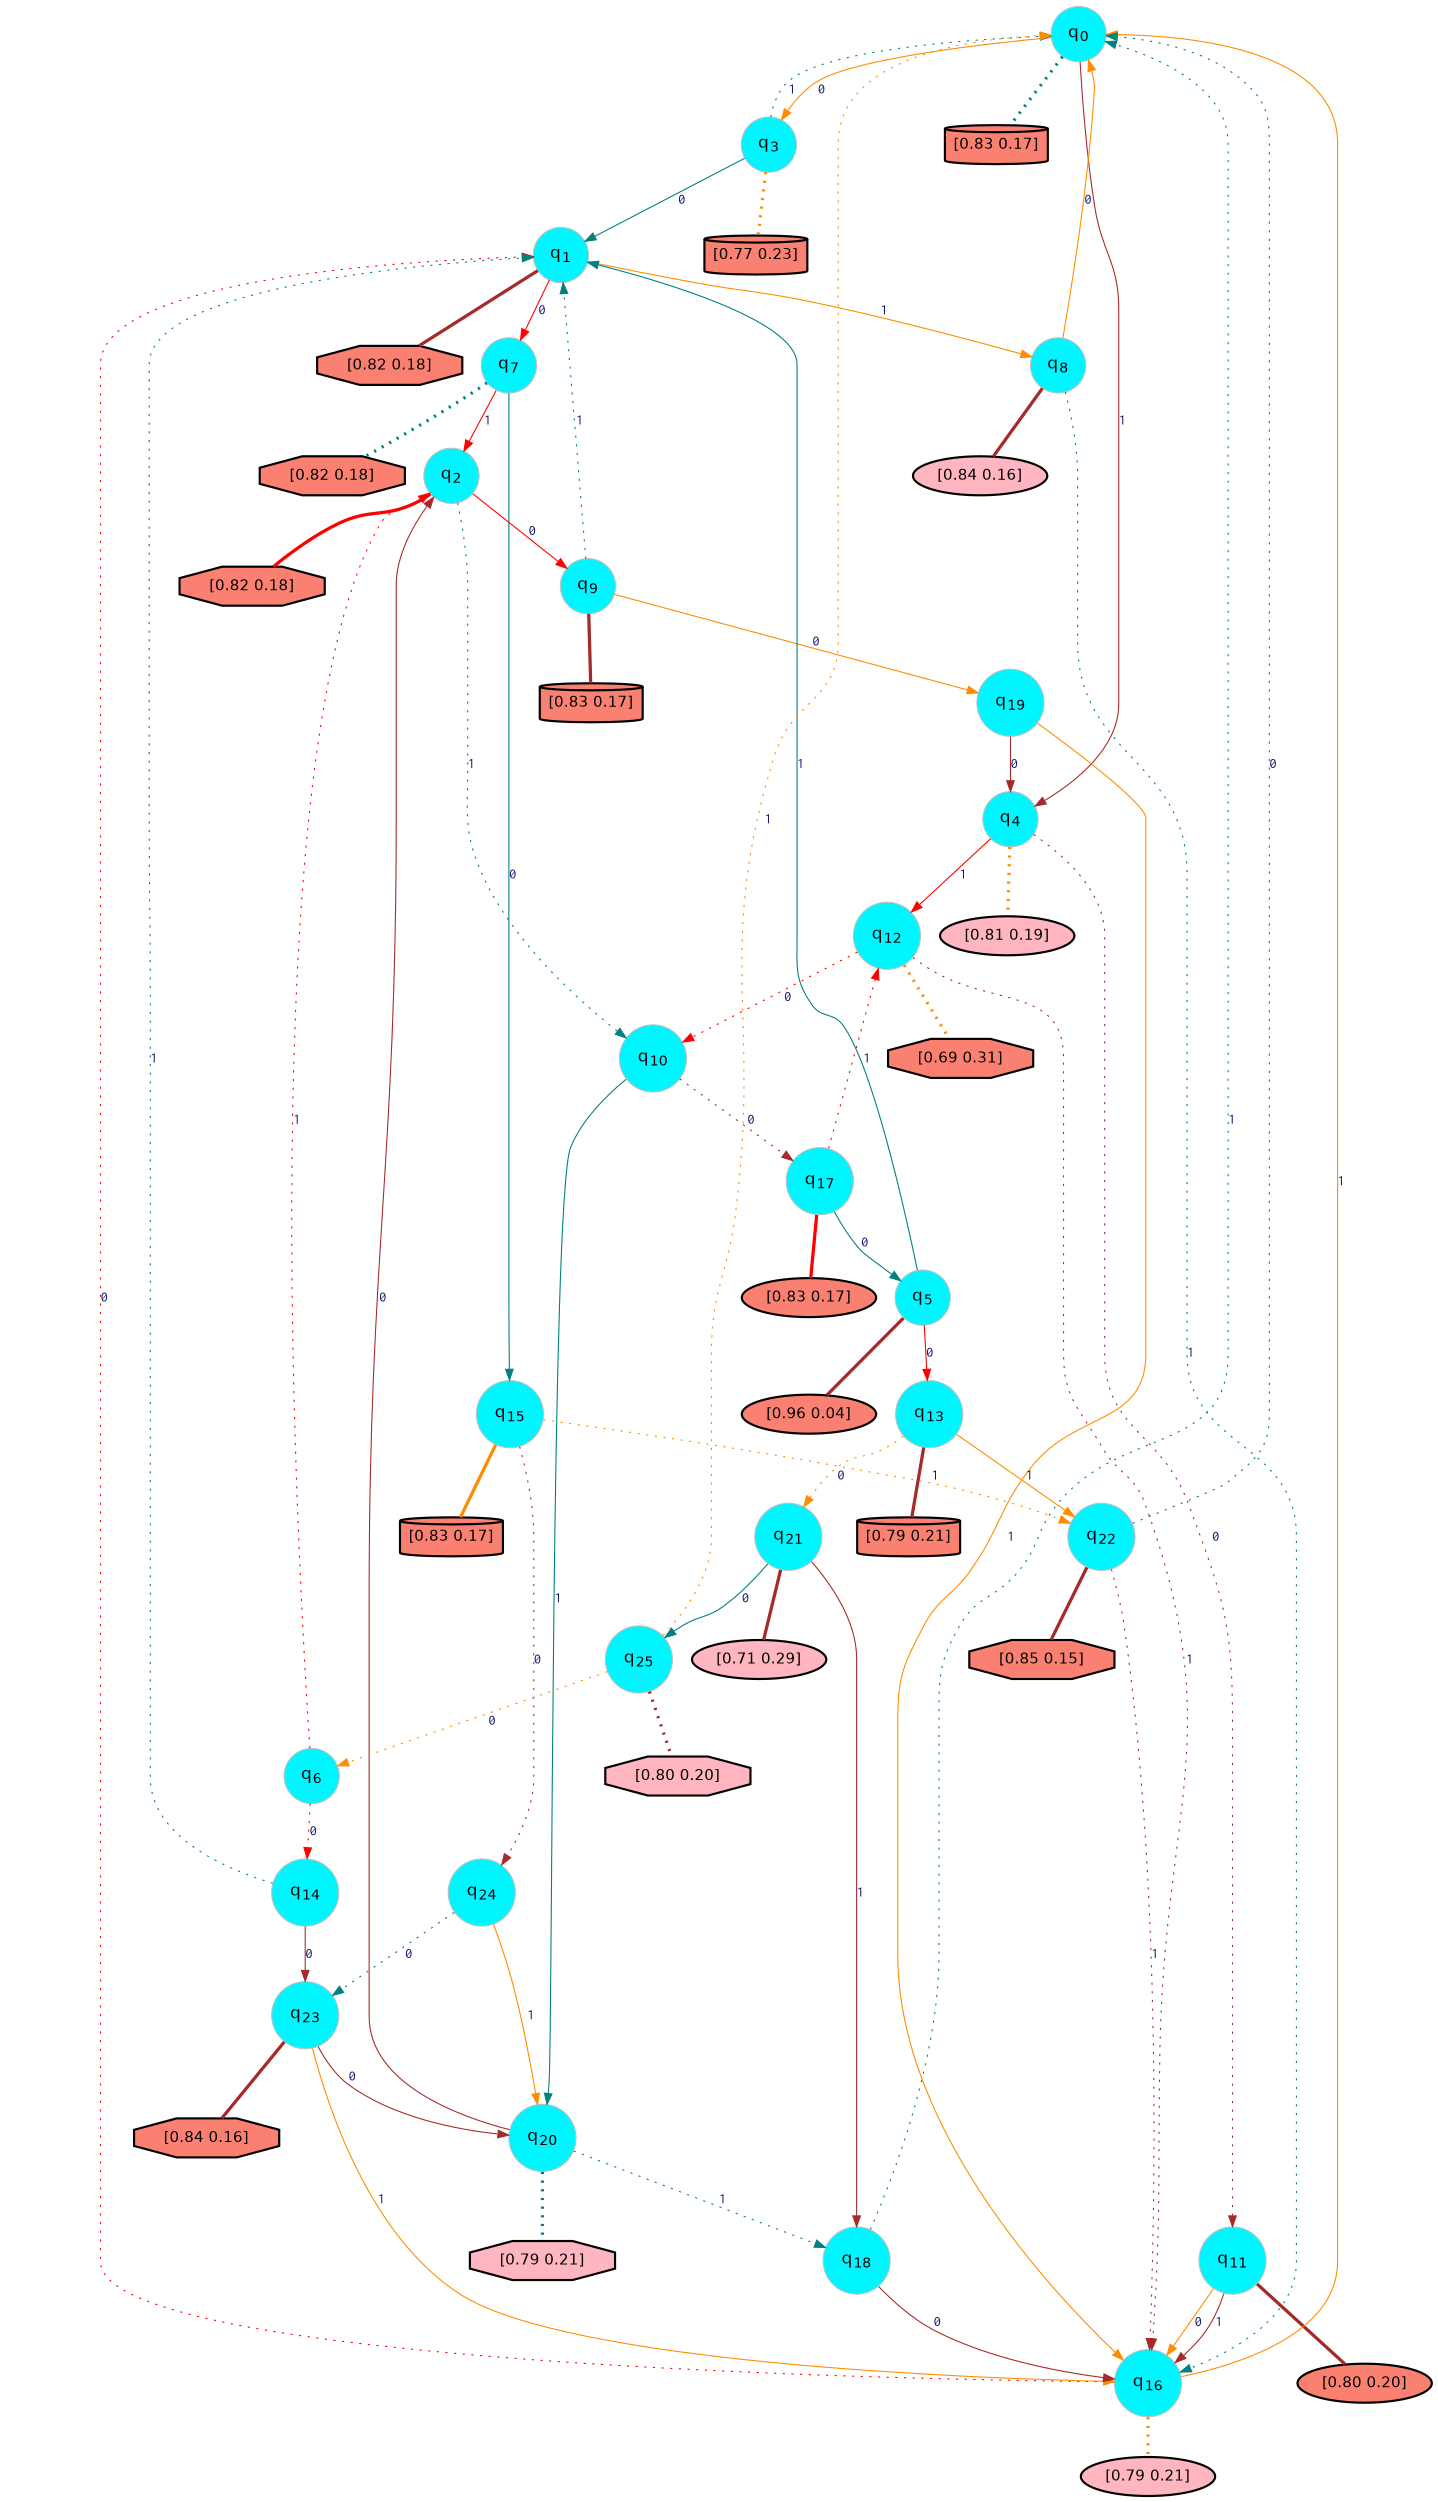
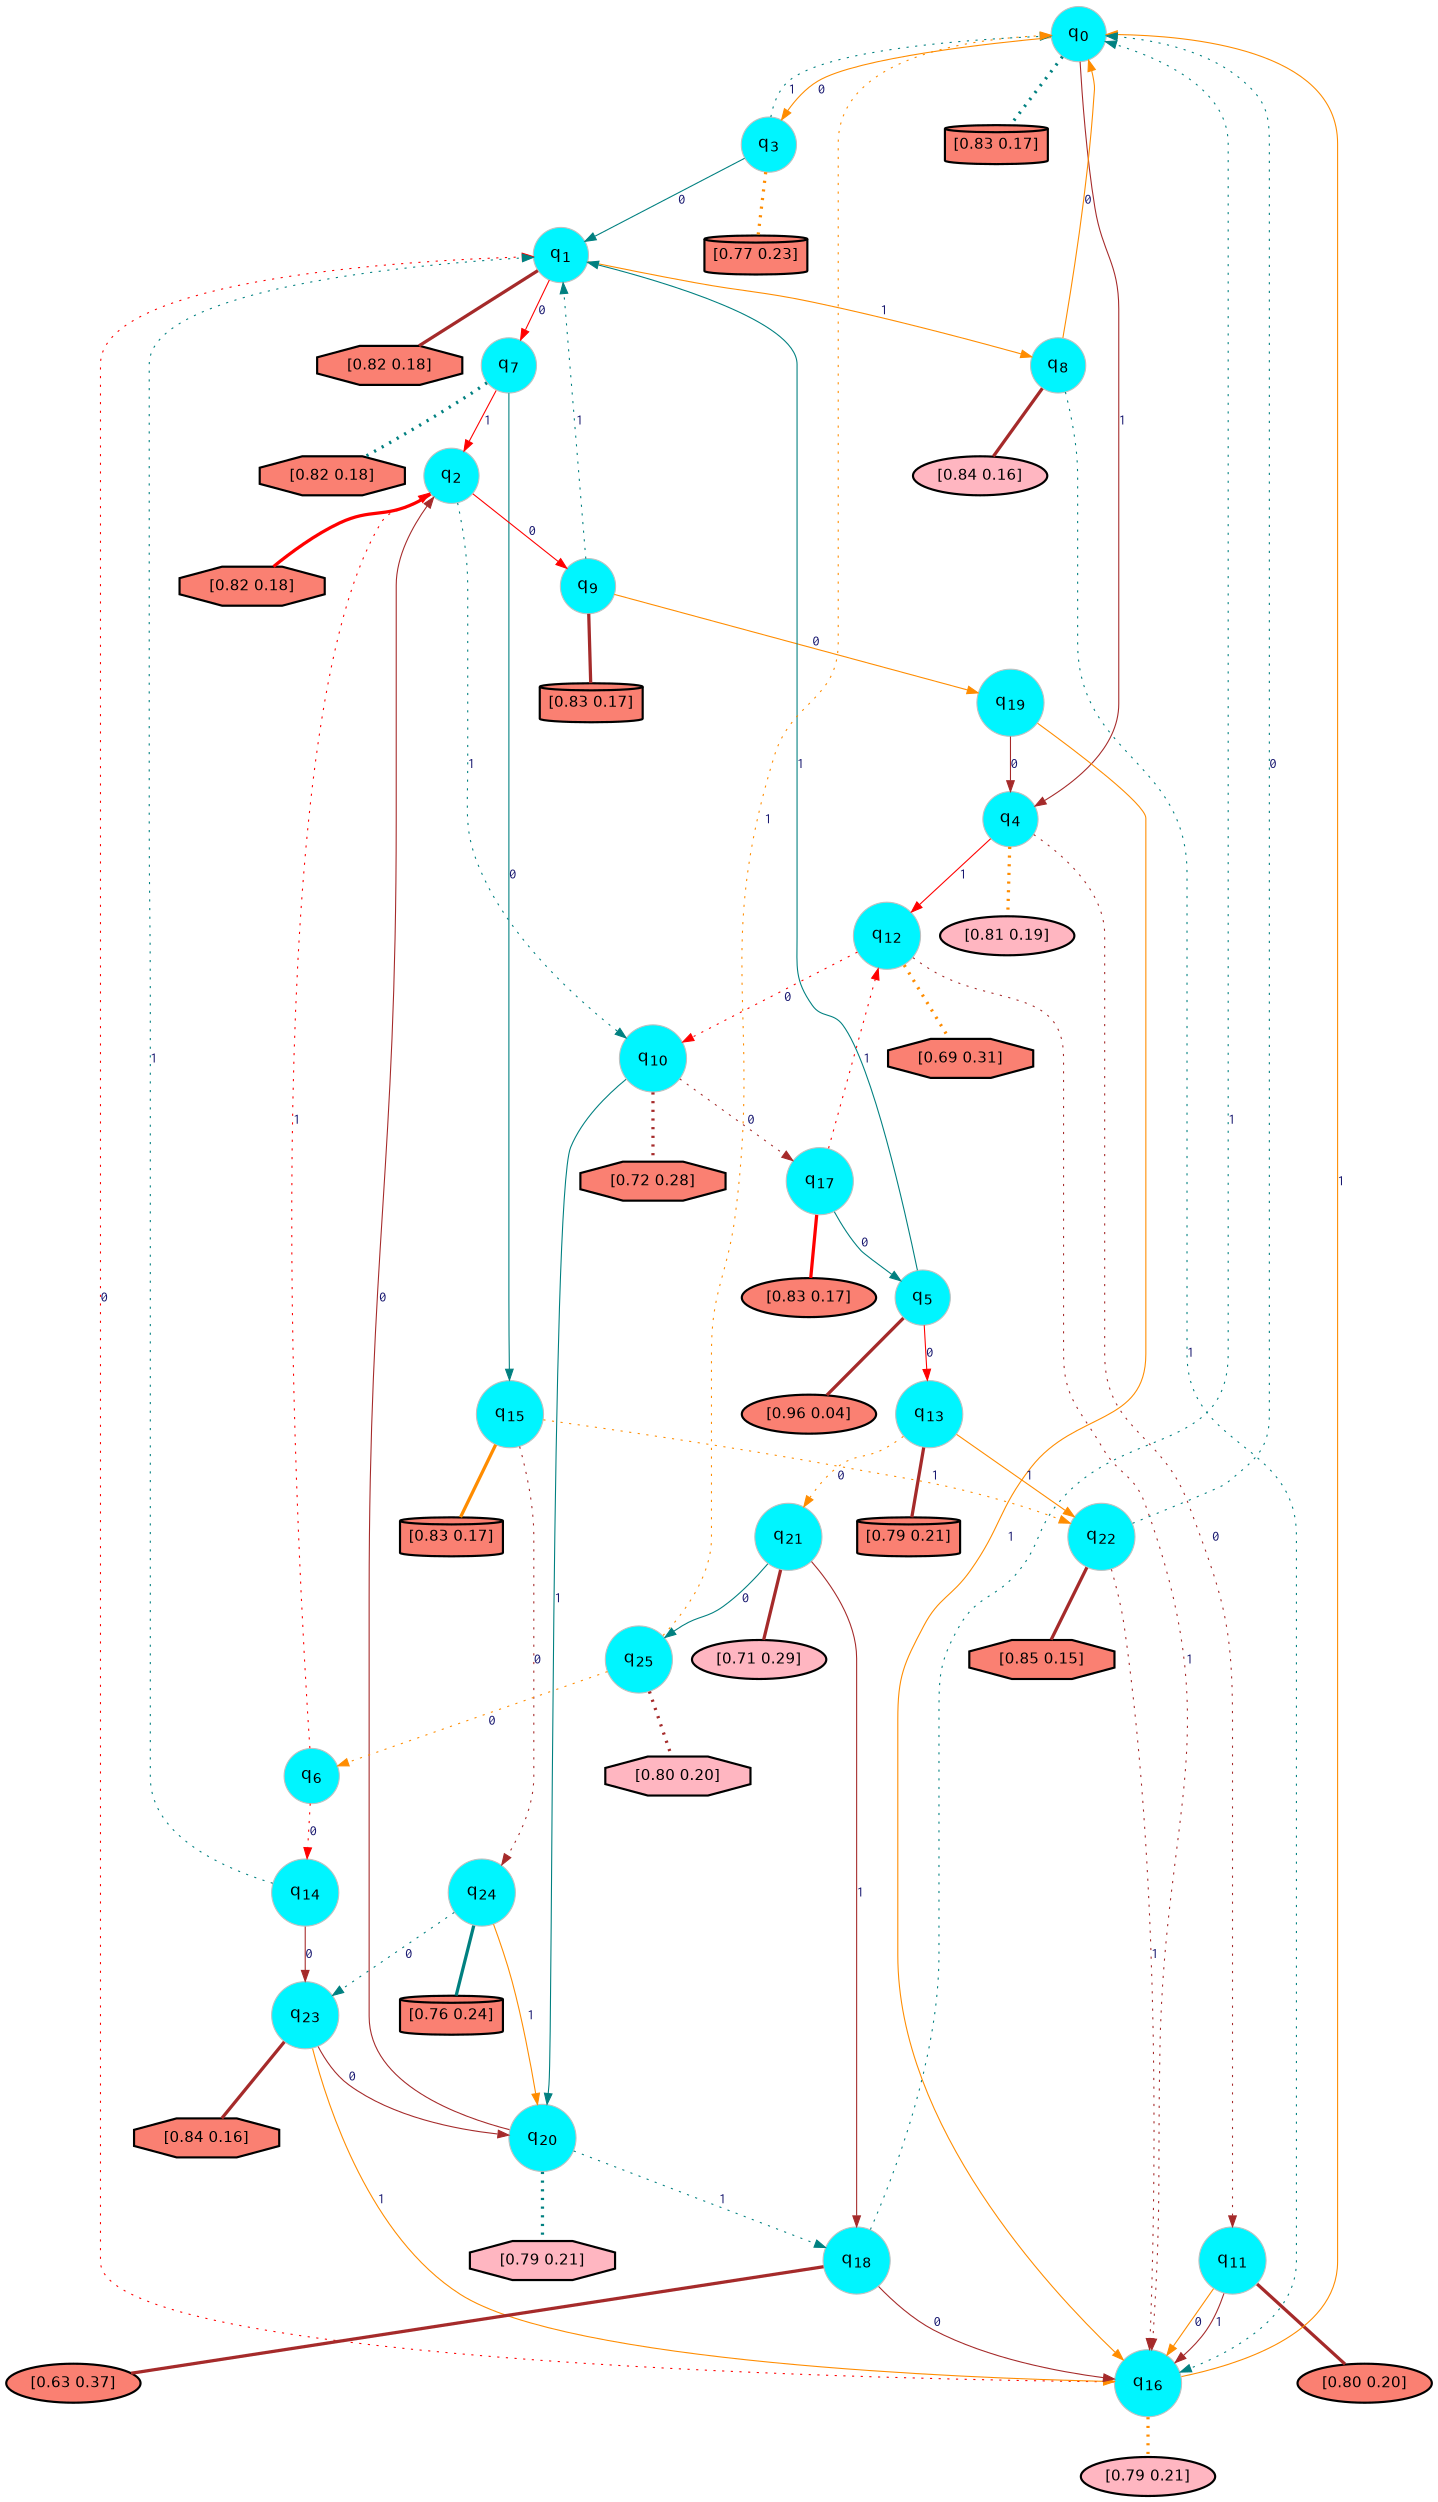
node "[0.72 0.28]": added
node "[0.76 0.24]": added
node "[0.63 0.37]": added
